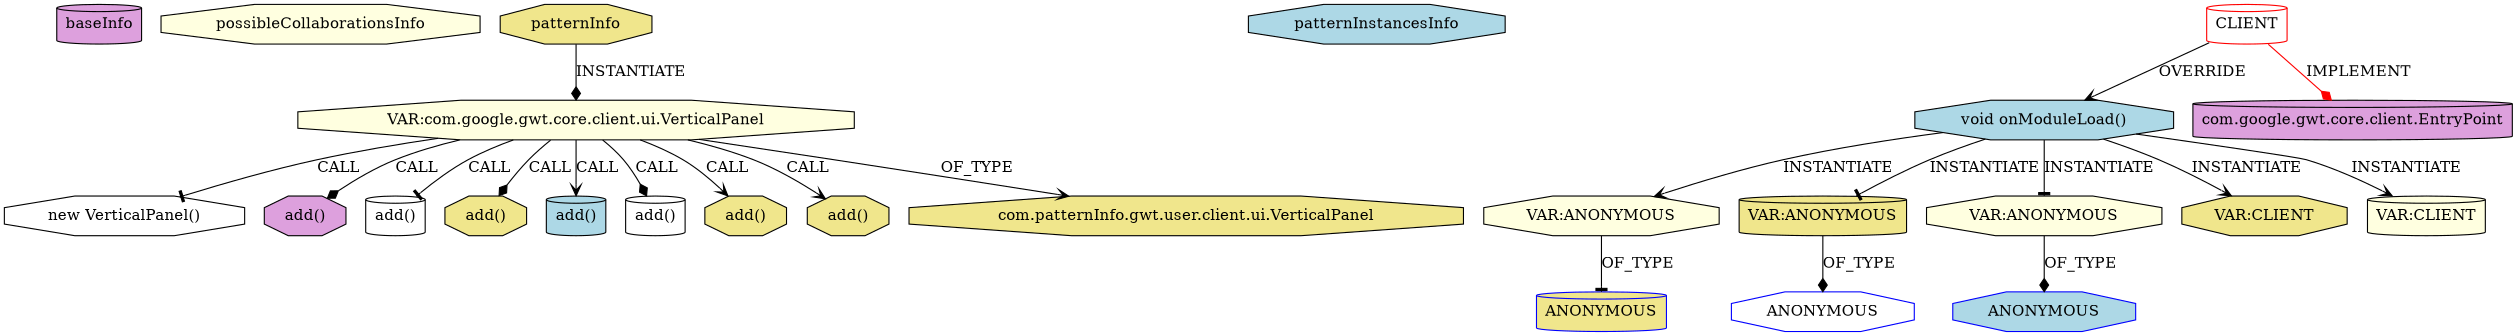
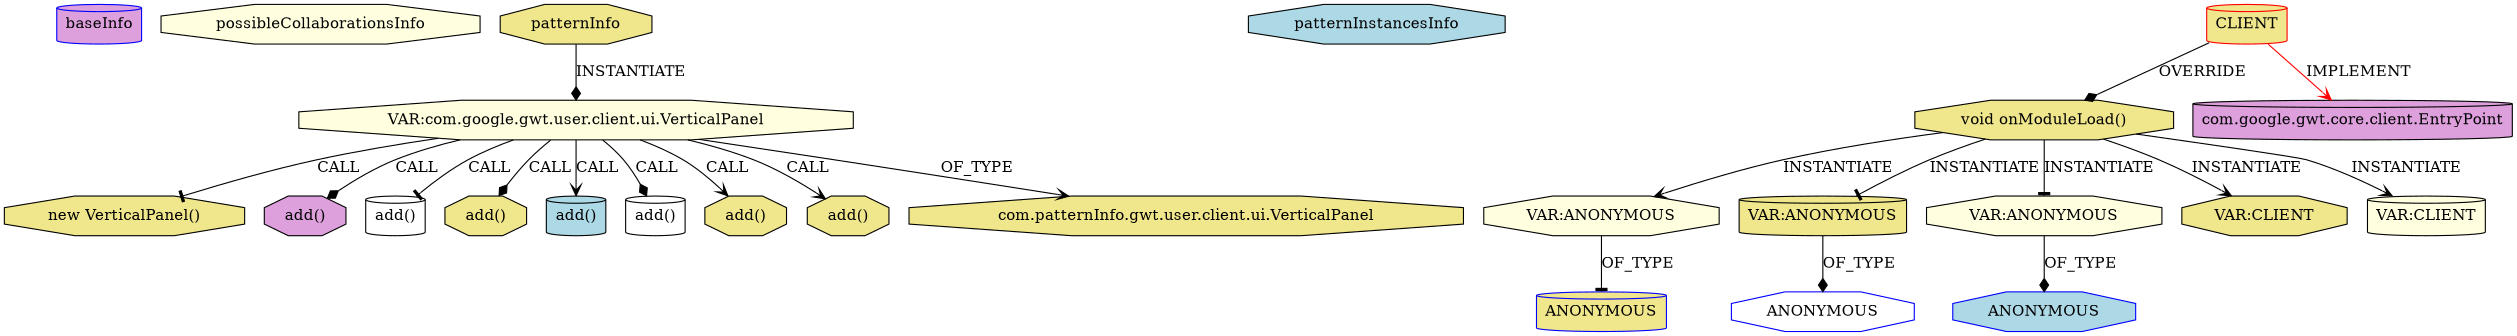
node "baseInfo": color black -> blue
node "CLIENT": fillcolor white -> khaki
edge "CLIENT" -> "com.google.gwt.core.client.EntryPoint": arrowhead diamond -> vee
edge "CLIENT" -> "void onModuleLoad()": arrowhead vee -> diamond
node "VAR:com.google.gwt.core.client.ui.VerticalPanel": label "VAR:com.google.gwt.core.client.ui.VerticalPanel" -> "VAR:com.google.gwt.user.client.ui.VerticalPanel"
node "void onModuleLoad()": fillcolor lightblue -> khaki
node "new VerticalPanel()": fillcolor white -> khaki
